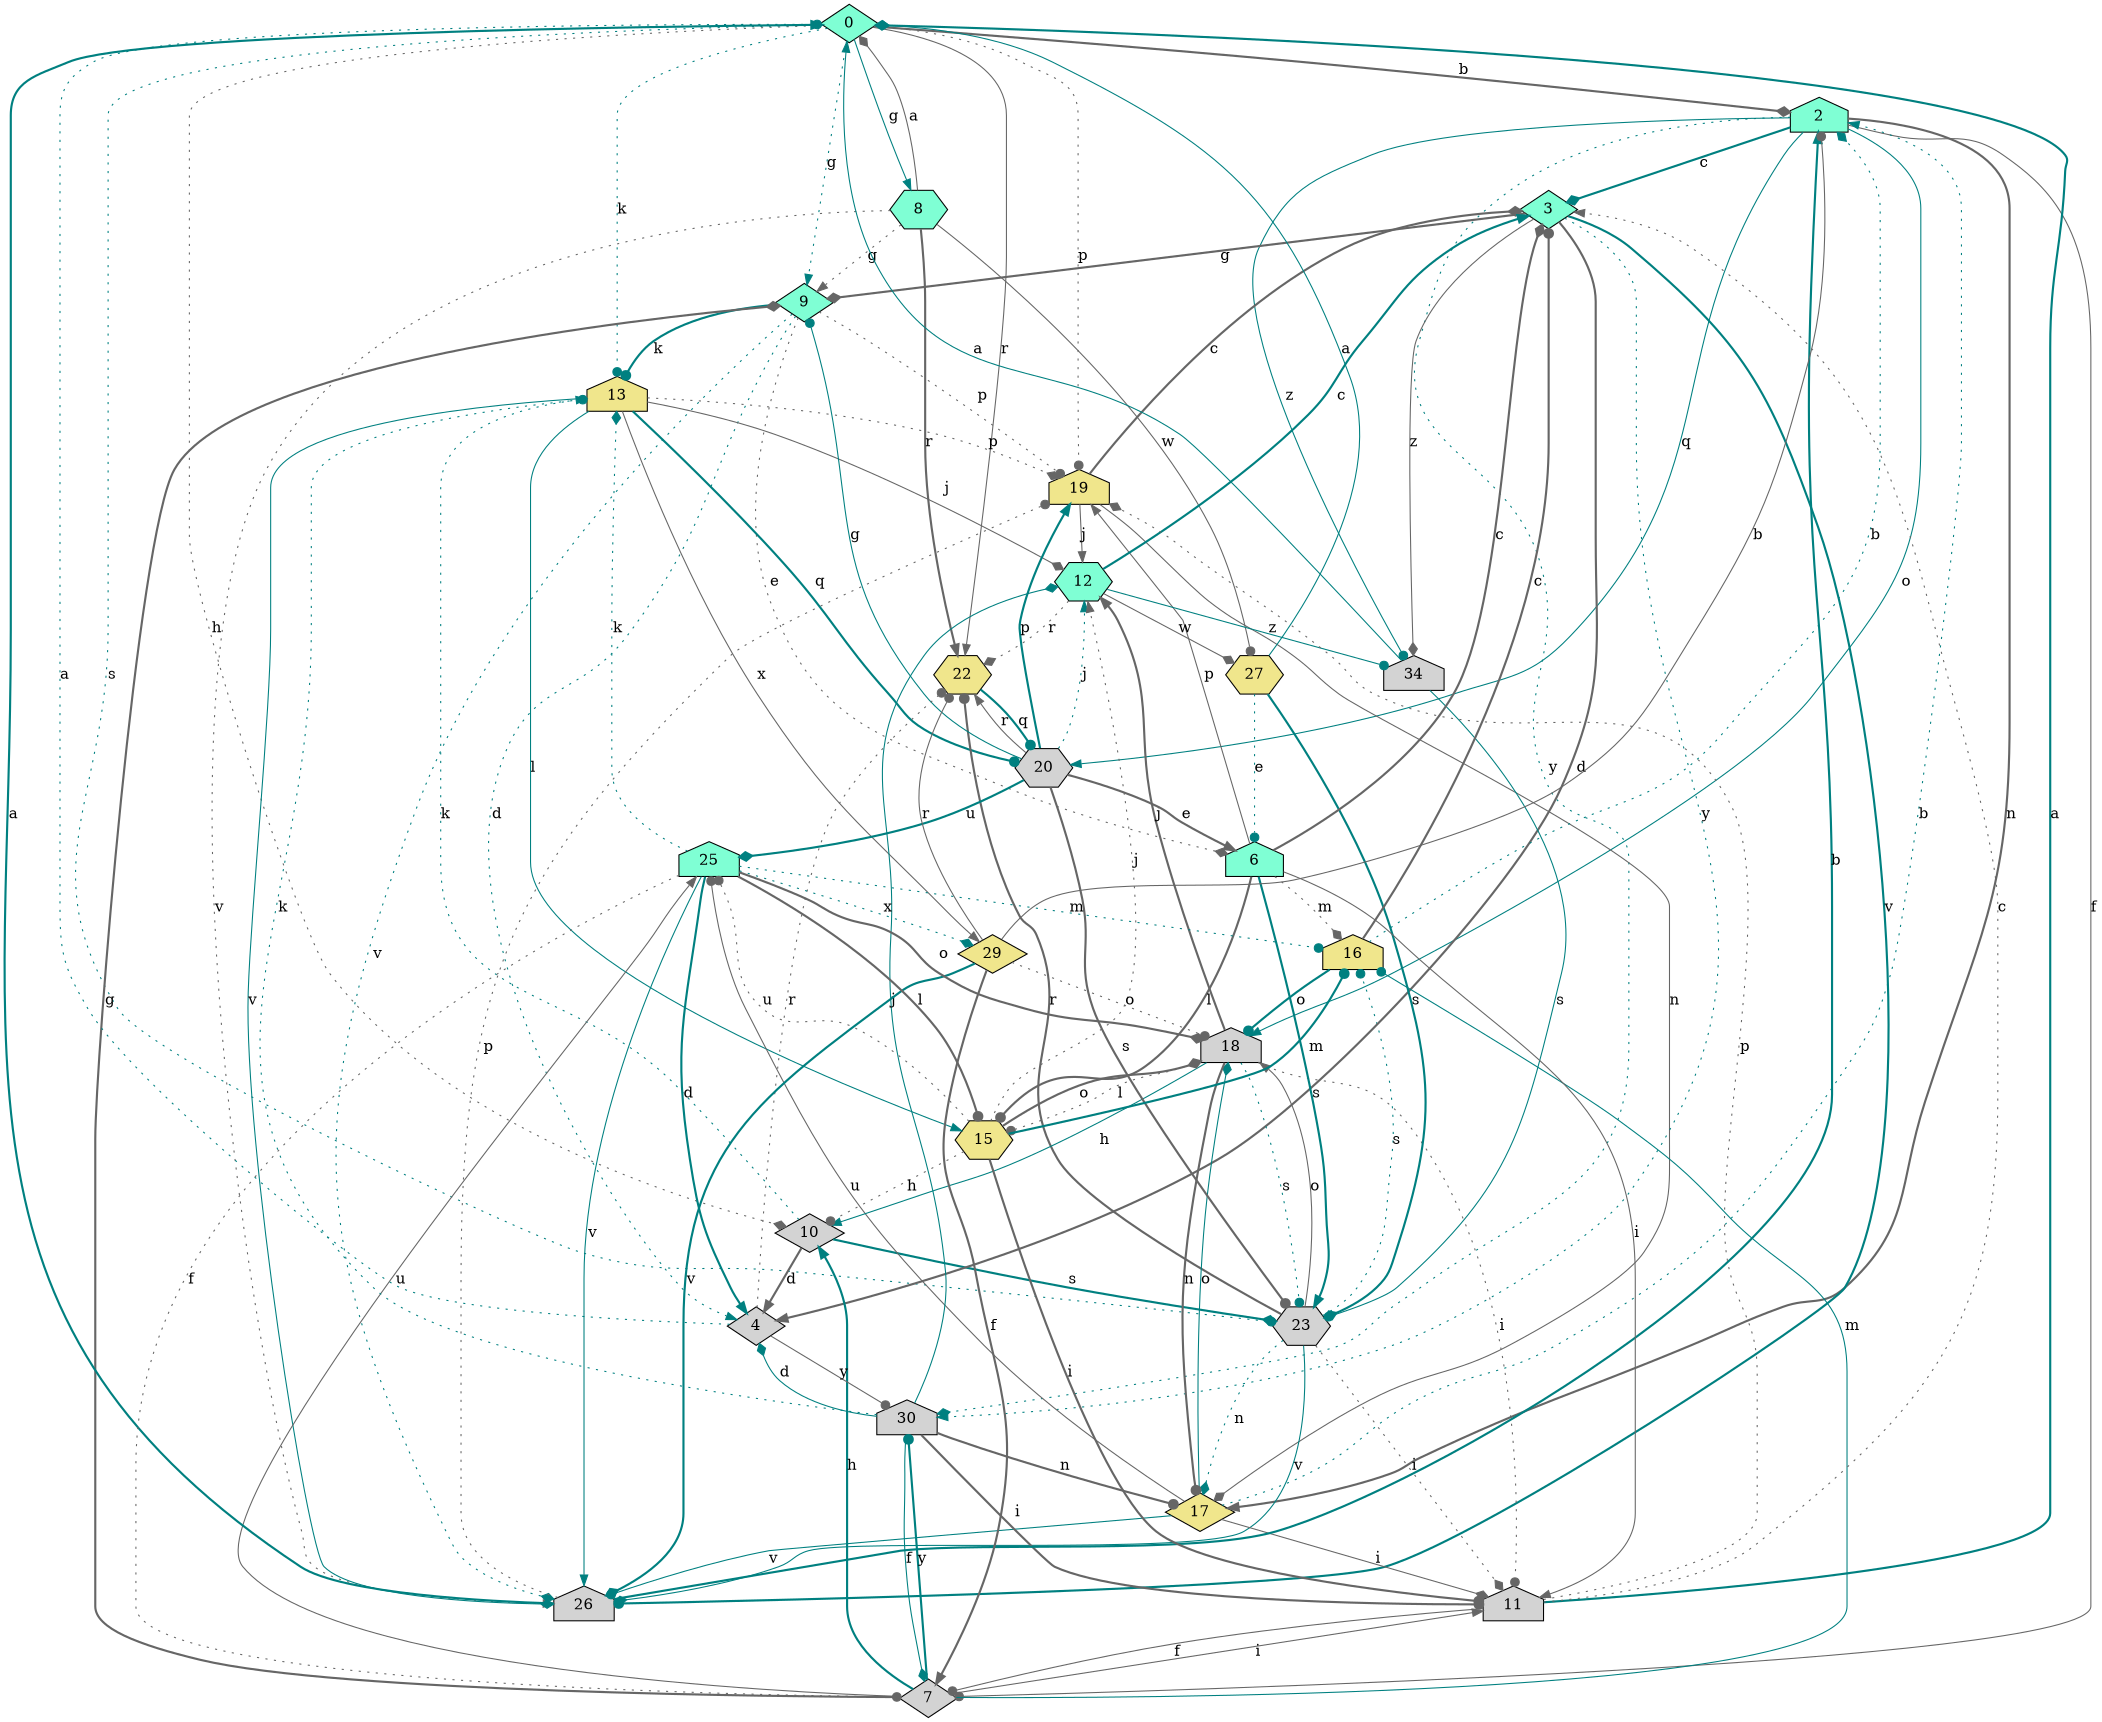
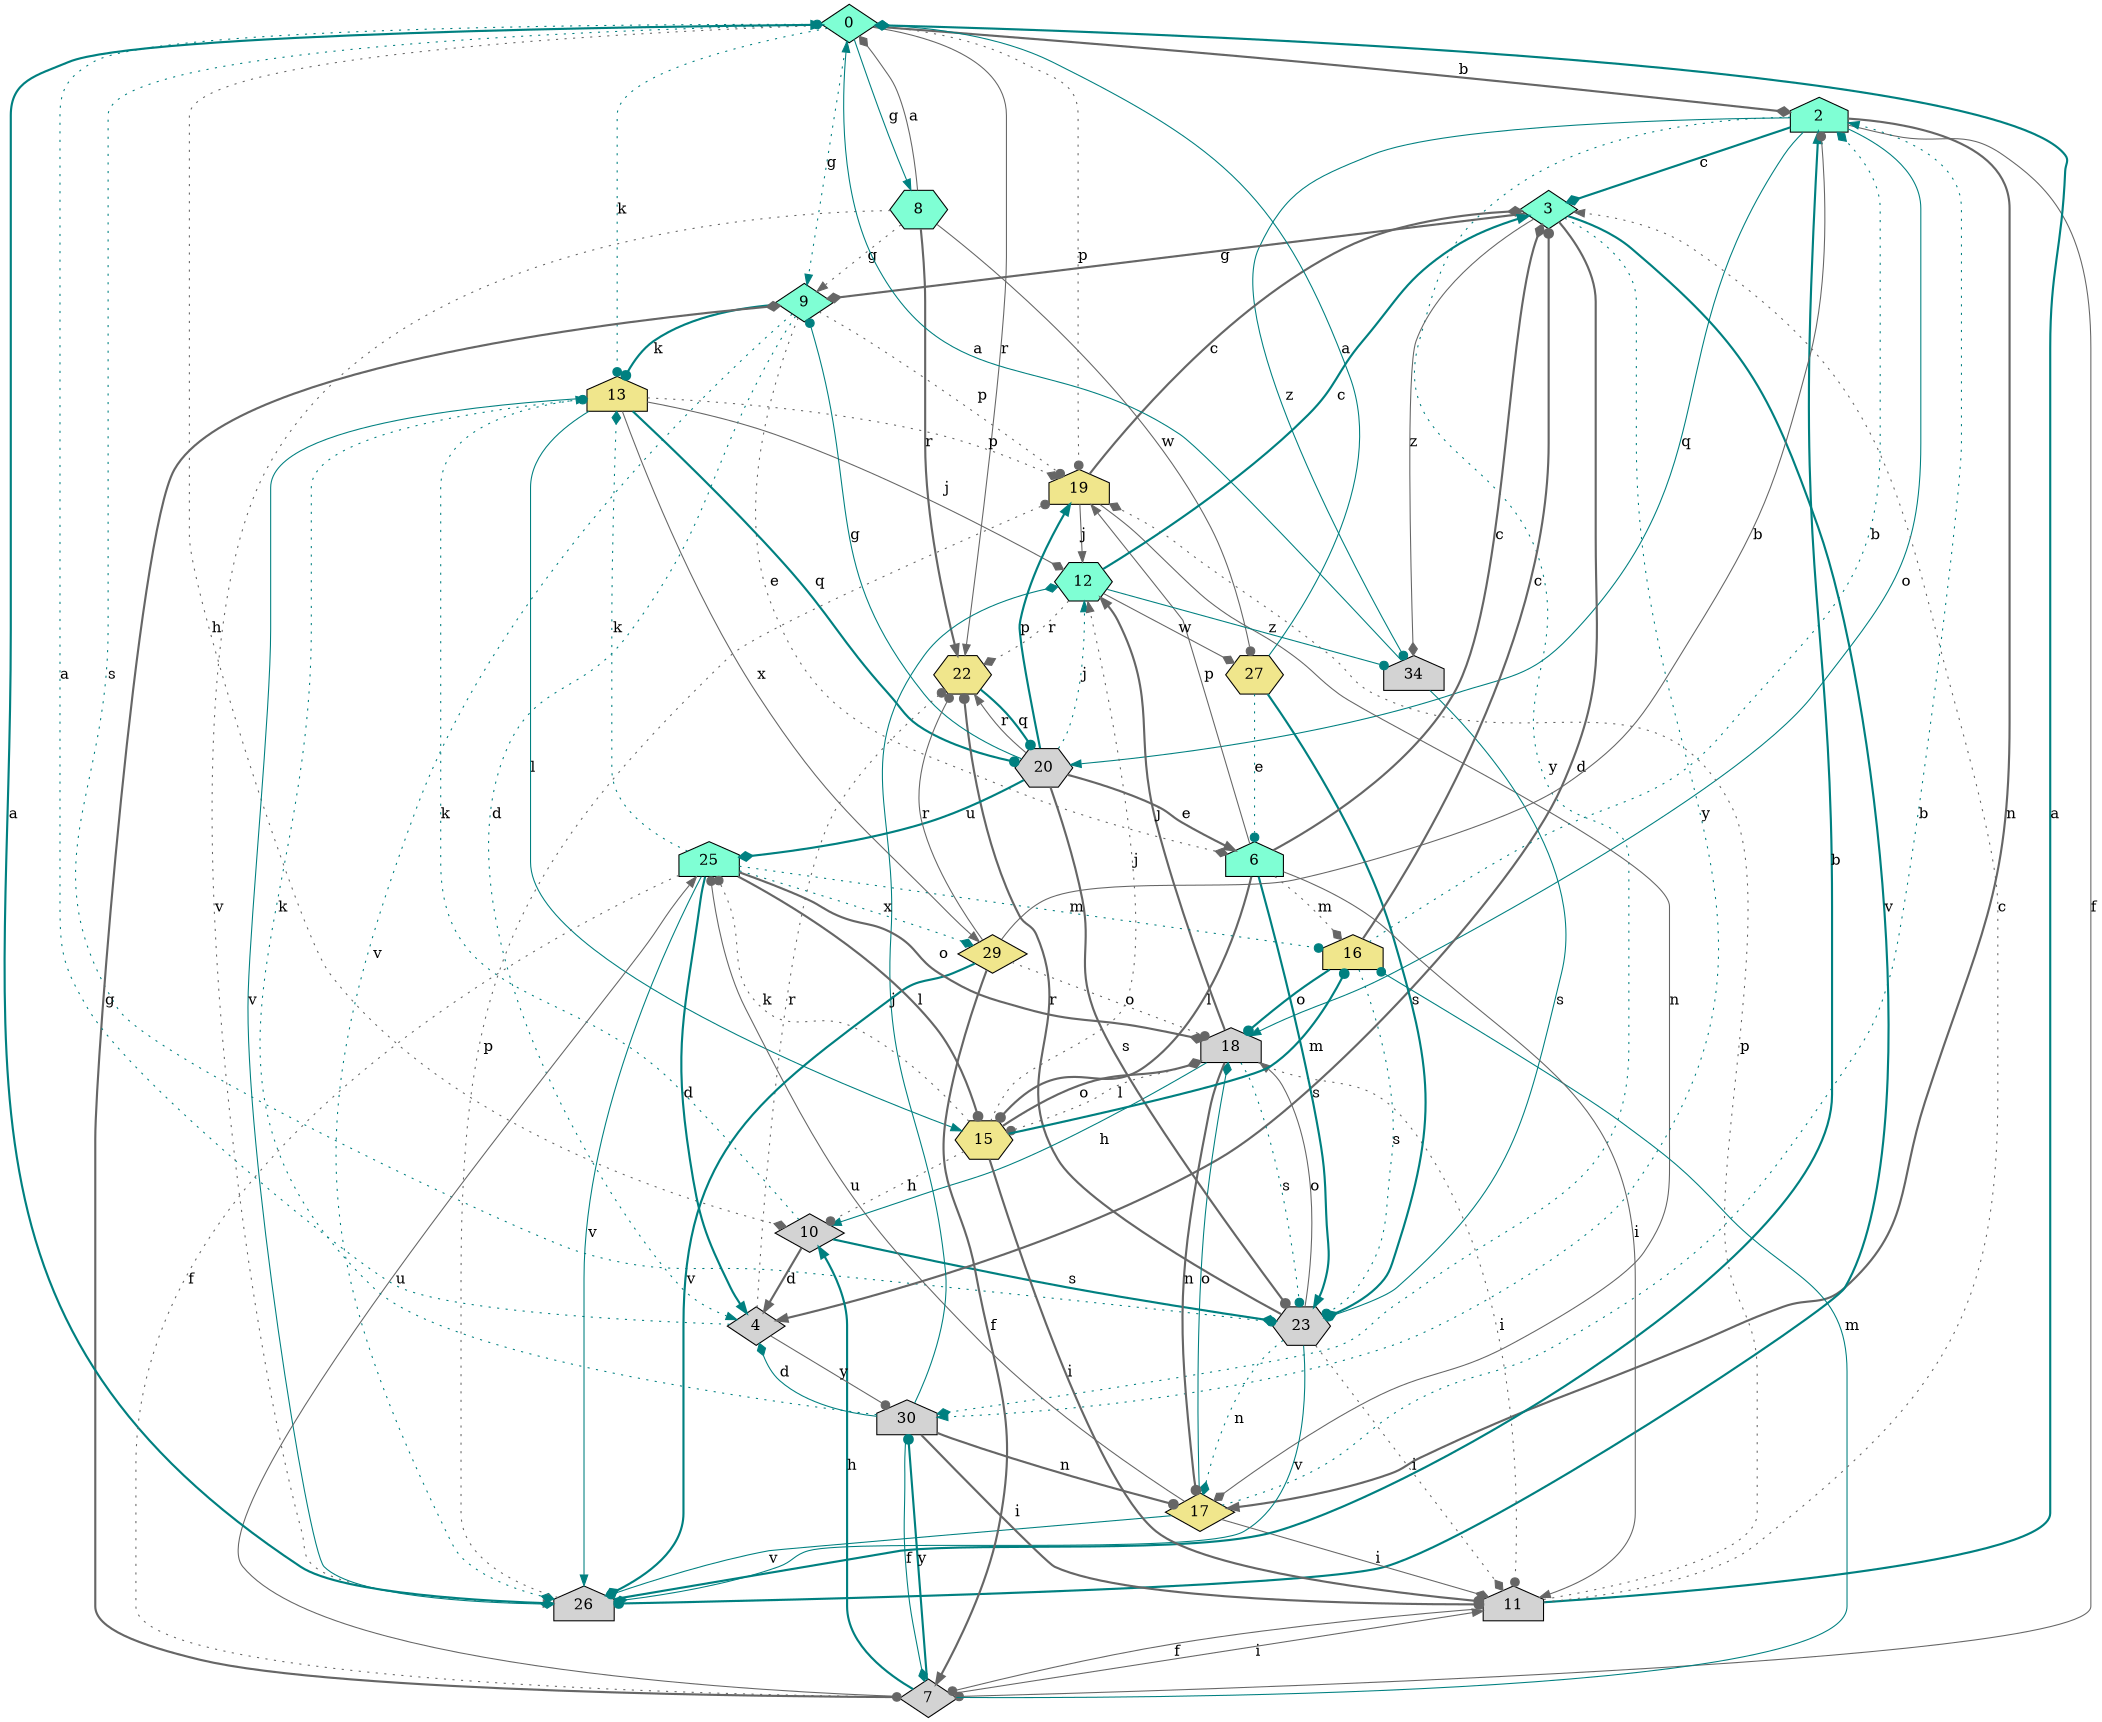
edge "15" -> "25": label "u" -> "k"
edge "23" -> "16": reversed
